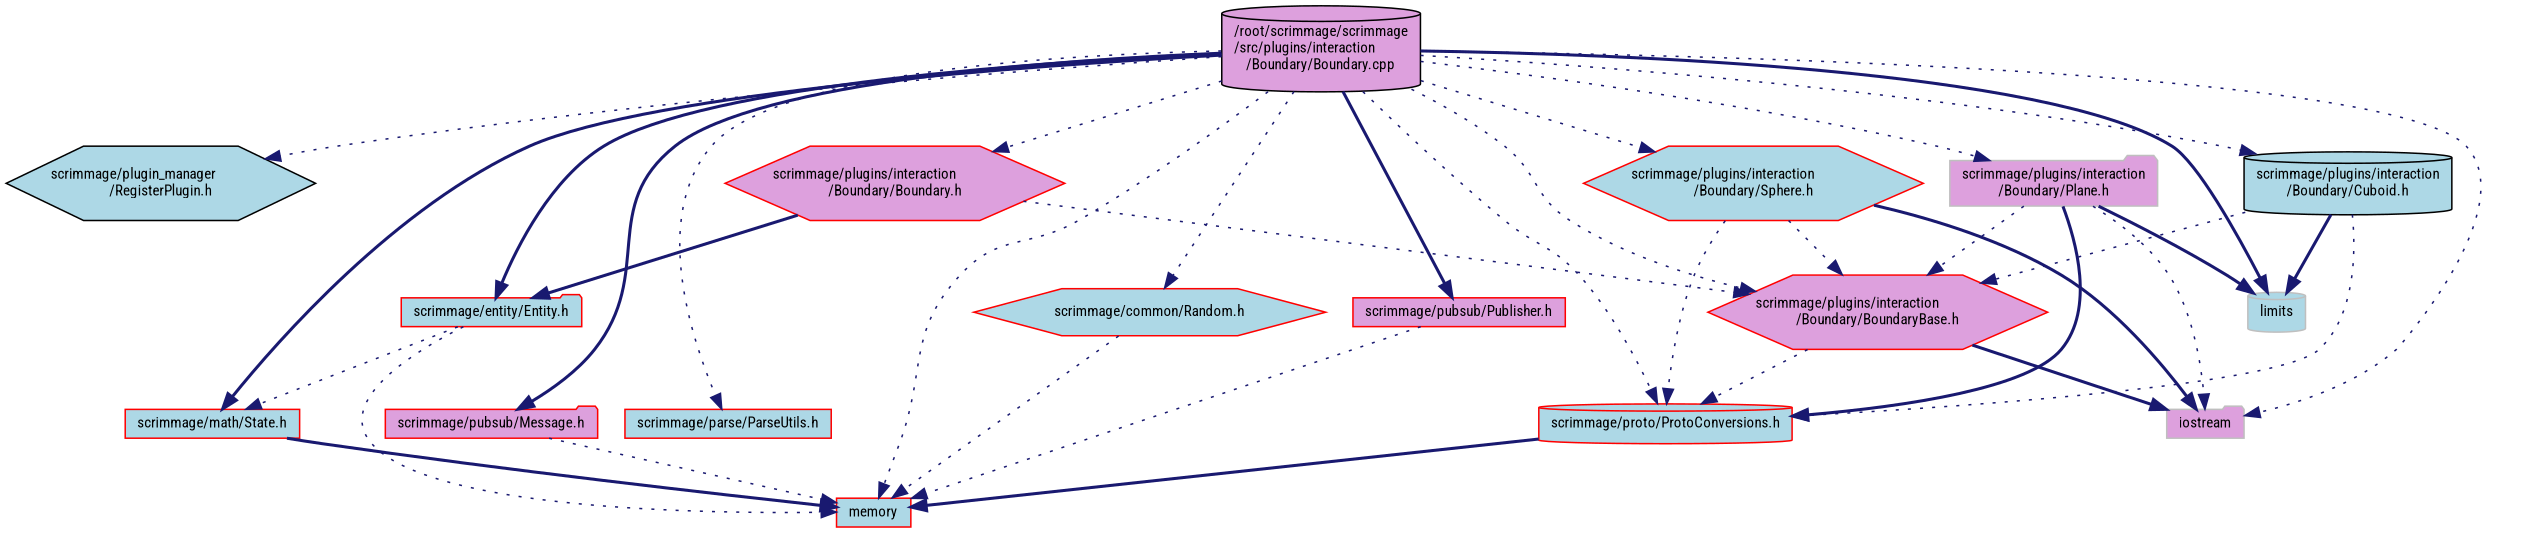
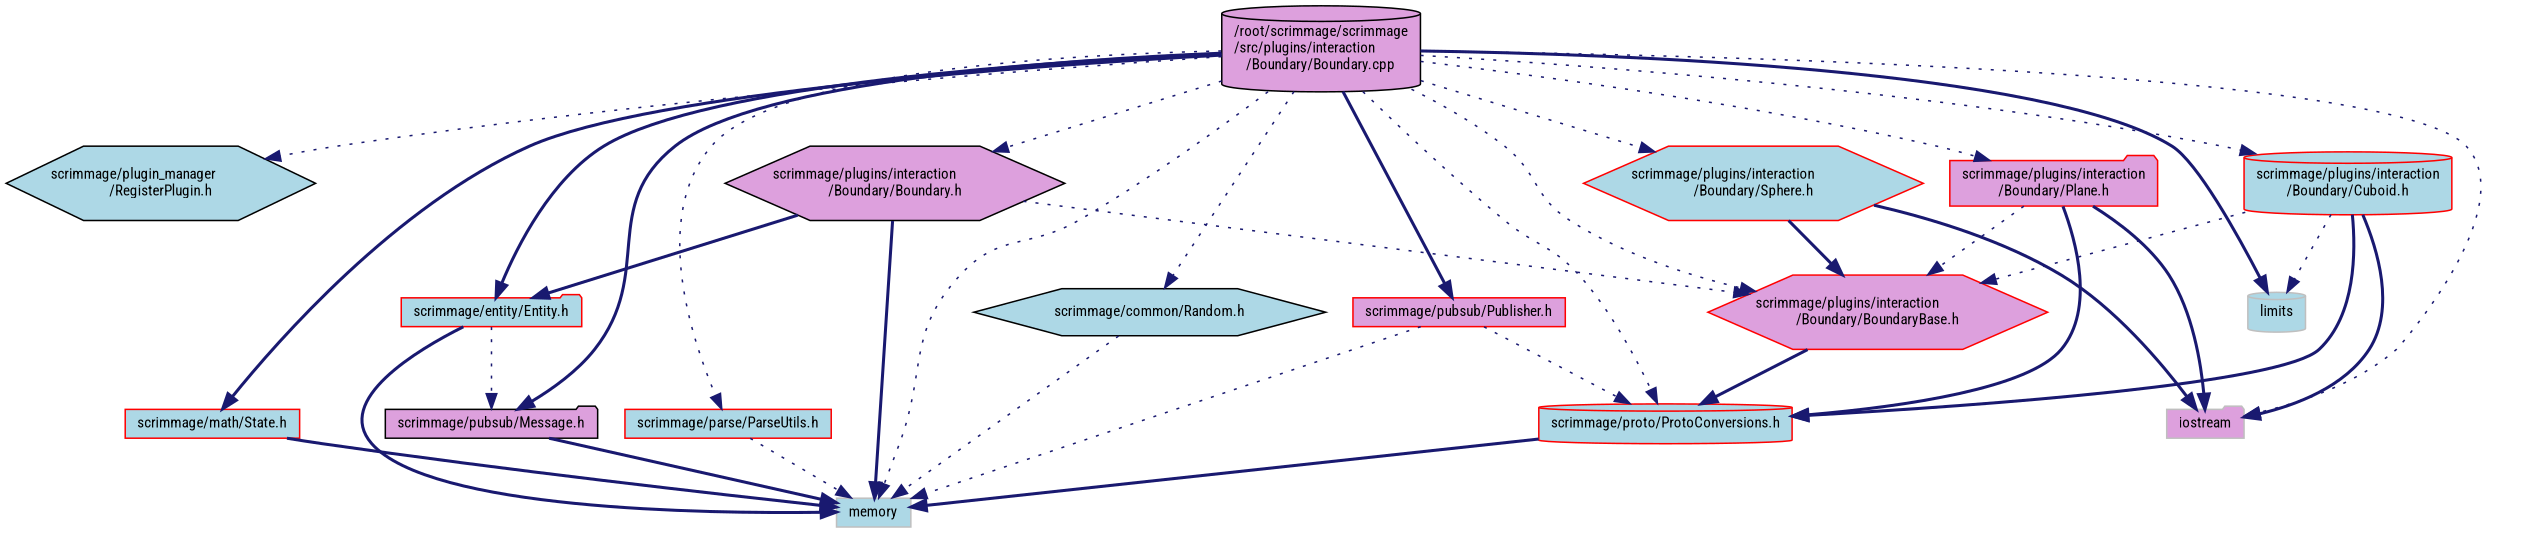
node "scrimmage/plugins/interaction /Boundary/Boundary.h": color red -> black
node "scrimmage/plugins/interaction /Boundary/Plane.h": color grey75 -> red
node "scrimmage/plugins/interaction /Boundary/Cuboid.h": color black -> red
edge "scrimmage/plugins/interaction /Boundary/Sphere.h" -> "scrimmage/plugins/interaction /Boundary/BoundaryBase.h": style dotted -> bold
edge "scrimmage/plugins/interaction /Boundary/Plane.h" -> "limits": removed
edge "scrimmage/plugins/interaction /Boundary/Cuboid.h" -> "limits": style bold -> dotted
edge "scrimmage/plugins/interaction /Boundary/Plane.h" -> "iostream": style dotted -> bold
edge "scrimmage/plugins/interaction /Boundary/Sphere.h" -> "scrimmage/proto/ProtoConversions.h": now "scrimmage/pubsub/Publisher.h" -> "scrimmage/proto/ProtoConversions.h"
node "scrimmage/common/Random.h": color red -> black
edge "scrimmage/plugins/interaction /Boundary/Boundary.h" -> "memory": added
edge "scrimmage/entity/Entity.h" -> "scrimmage/math/State.h": now "scrimmage/entity/Entity.h" -> "scrimmage/pubsub/Message.h"
edge "scrimmage/plugins/interaction /Boundary/BoundaryBase.h" -> "scrimmage/proto/ProtoConversions.h": style dotted -> bold
edge "scrimmage/plugins/interaction /Boundary/BoundaryBase.h" -> "iostream": now "scrimmage/plugins/interaction /Boundary/Cuboid.h" -> "iostream"
edge "scrimmage/plugins/interaction /Boundary/Cuboid.h" -> "scrimmage/proto/ProtoConversions.h": style dotted -> bold
node "scrimmage/pubsub/Message.h": color red -> black
edge "scrimmage/parse/ParseUtils.h" -> "memory": added
edge "scrimmage/pubsub/Message.h" -> "memory": style dotted -> bold
edge "scrimmage/entity/Entity.h" -> "memory": style dotted -> bold
node "memory": color red -> grey75
